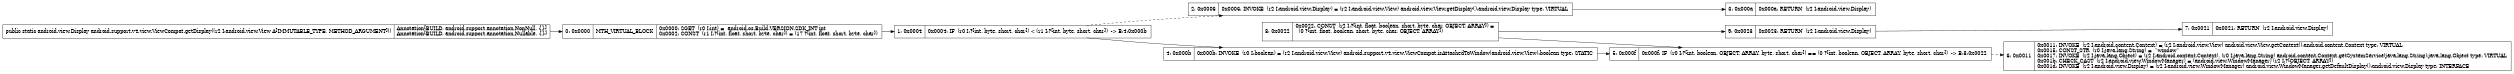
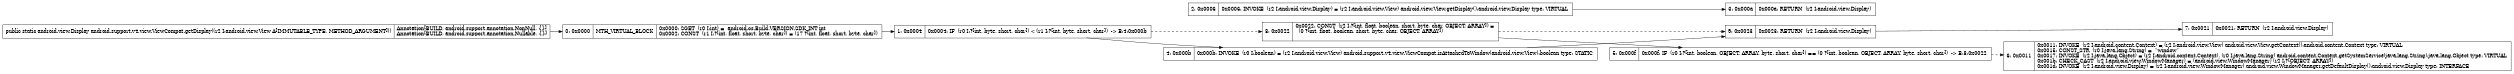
edge "1: 0x0004" -> "2: 0x0006": now "1: 0x0004" -> "8: 0x0022"
edge "8: 0x0022" -> "9: 0x0023": style solid -> dashed
edge "4: 0x000b" -> "5: 0x000f": now "4: 0x000b" -> "9: 0x0023"
